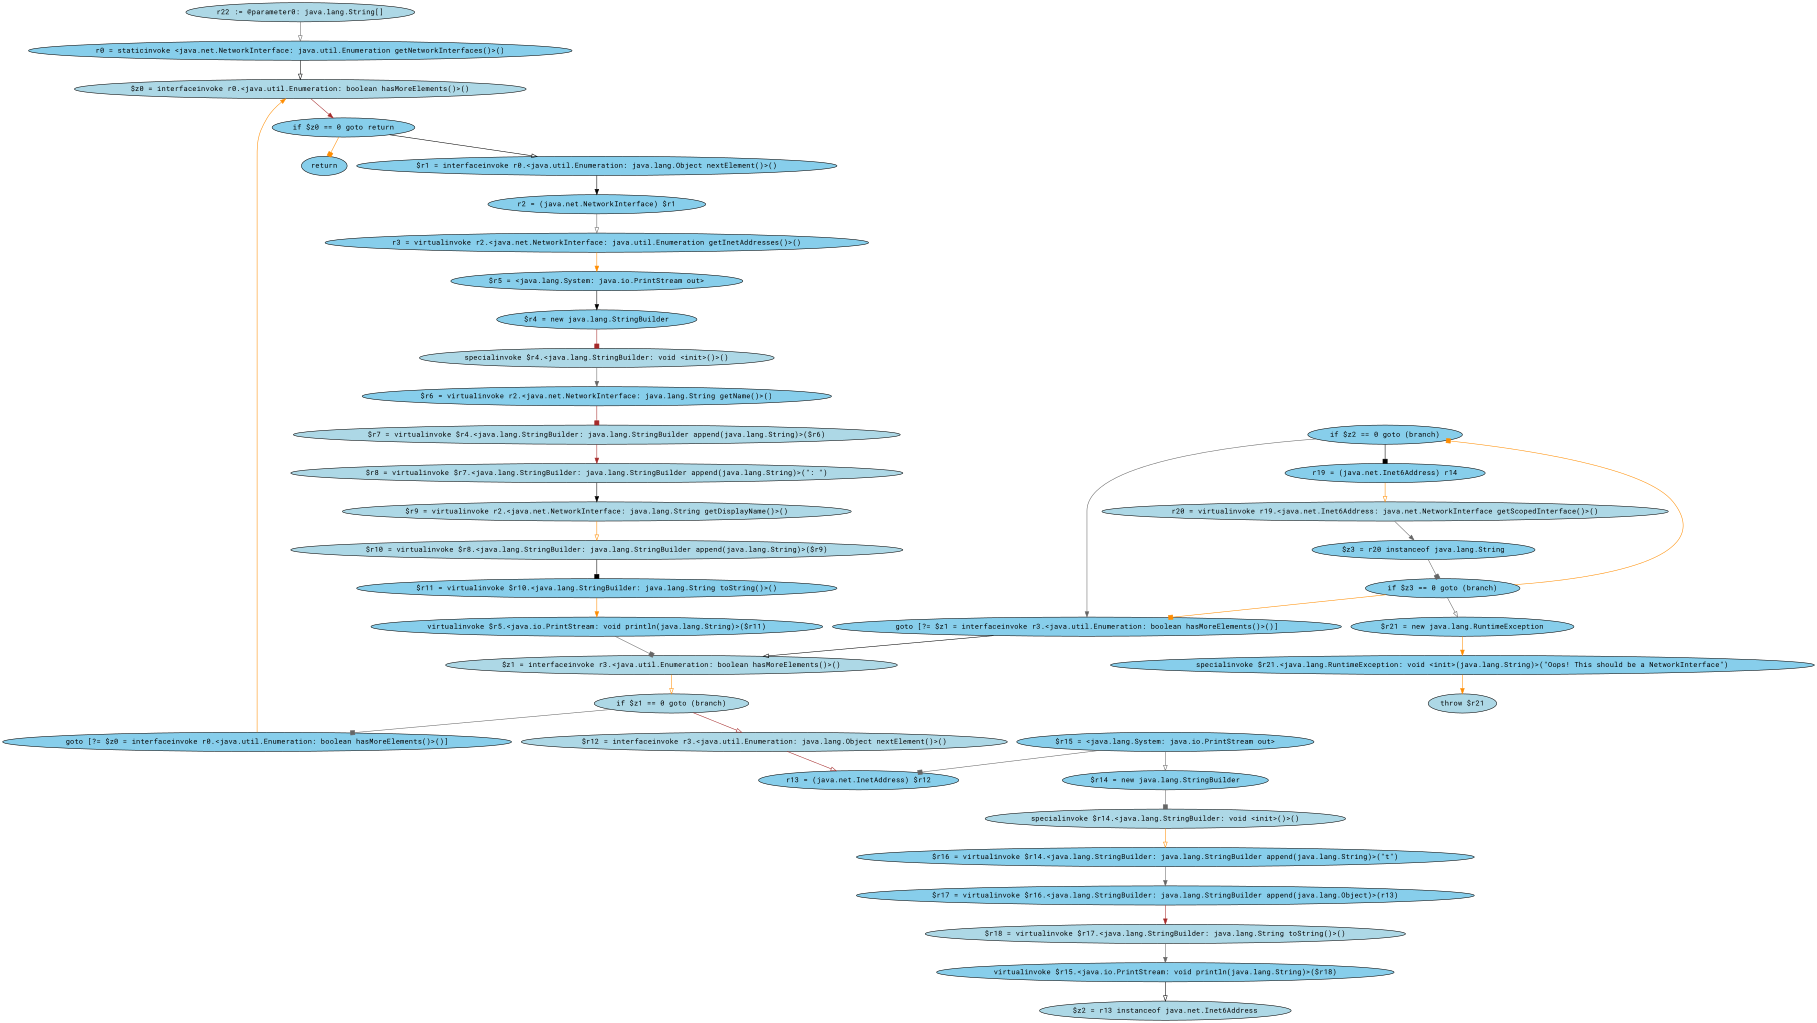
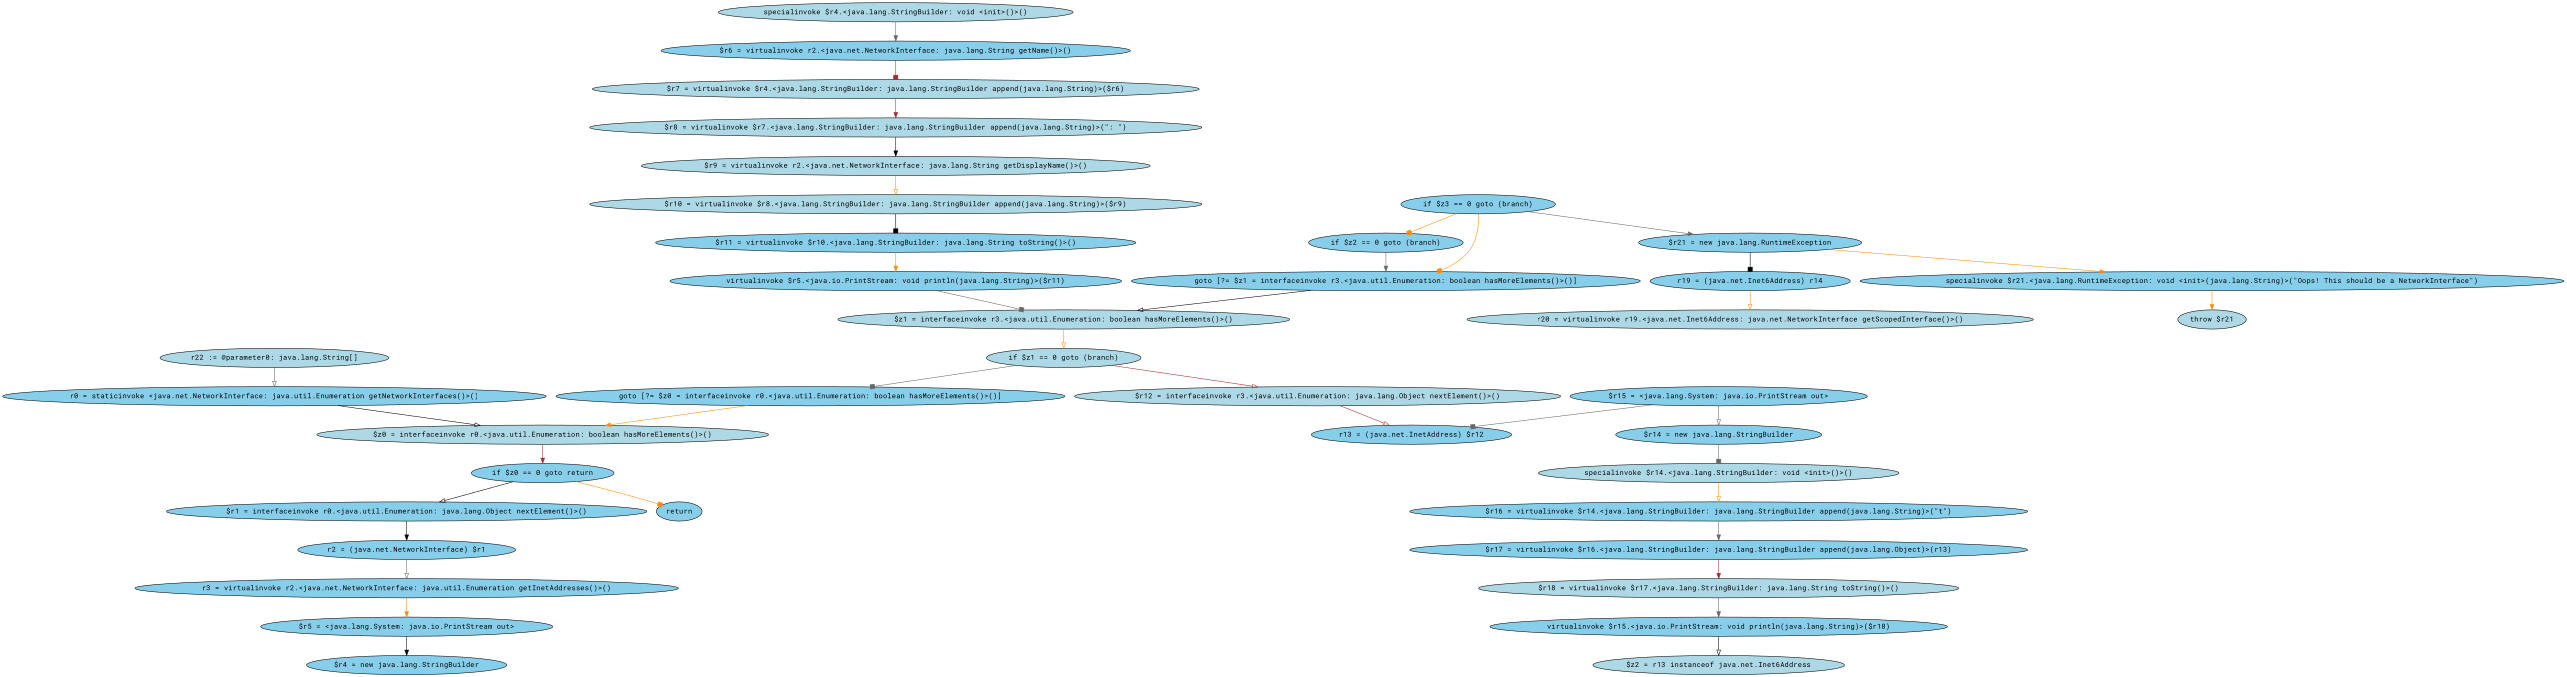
edge "$r4 = new java.lang.StringBuilder" -> "specialinvoke $r4.<java.lang.StringBuilder: void <init>()>()": removed
edge "if $z2 == 0 goto (branch)" -> "r19 = (java.net.Inet6Address) r14": now "$r21 = new java.lang.RuntimeException" -> "r19 = (java.net.Inet6Address) r14"
node "$z3 = r20 instanceof java.lang.String": removed
edge "if $z3 == 0 goto (branch)" -> "$r21 = new java.lang.RuntimeException": arrowhead onormal -> normal
